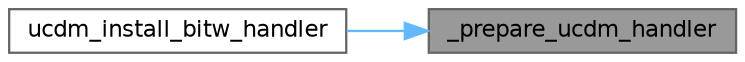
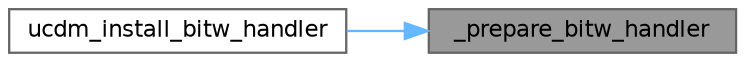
node "_prepare_ucdm_handler": label "_prepare_ucdm_handler" -> "_prepare_bitw_handler"
